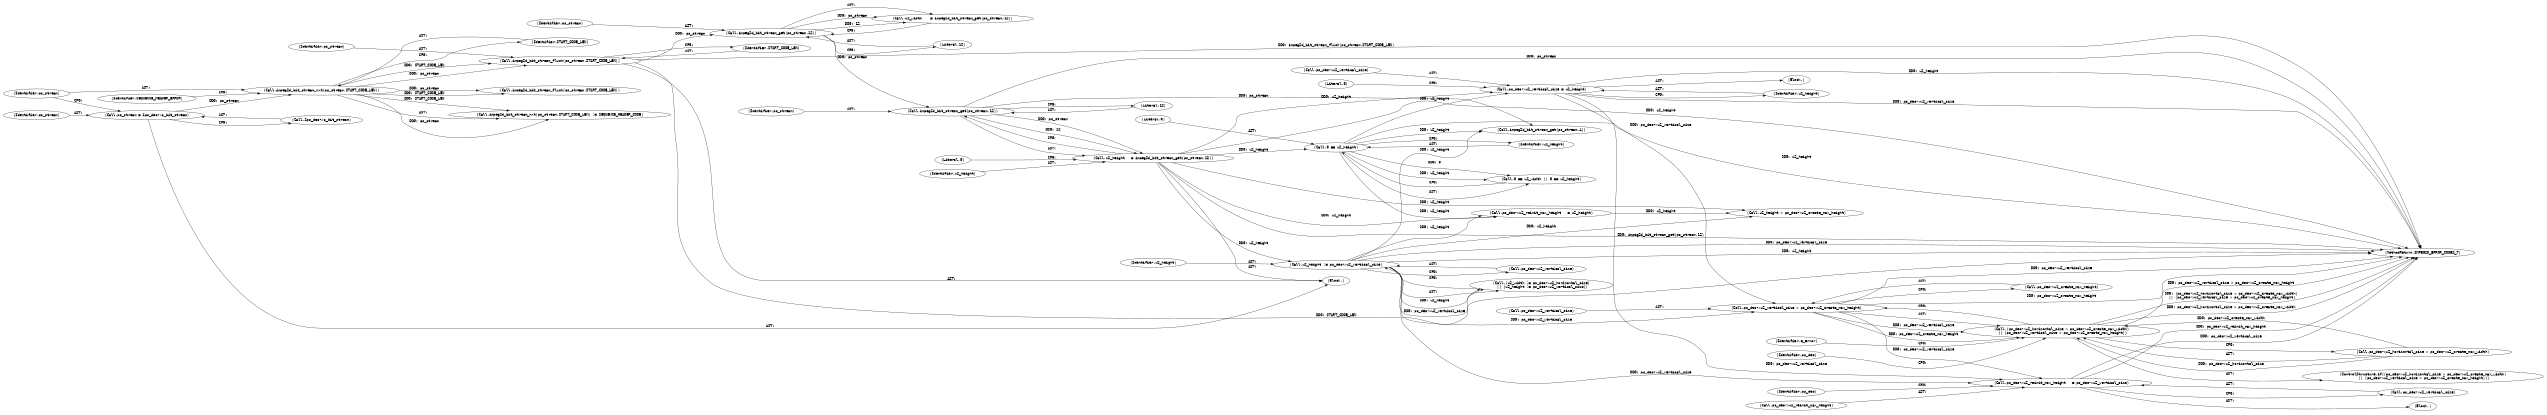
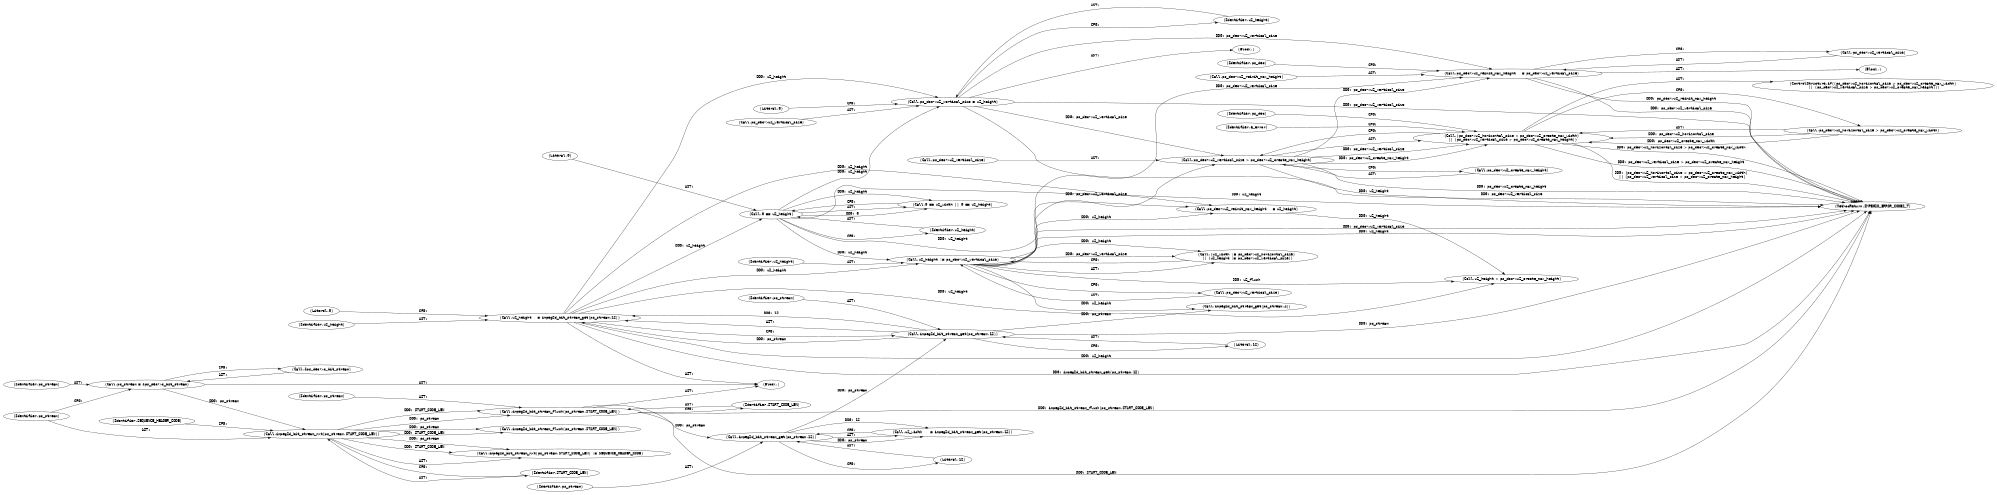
node "(Identifier,SEQUENCE_HEADER_ERROR)": label "(Identifier,SEQUENCE_HEADER_ERROR)" -> "(Identifier,SEQUENCE_HEADER_CODE)"
edge "(Call,0 == u2_height)" -> "(Call,impeg2d_bit_stream_get(ps_stream,4))": now "(Call,0 == u2_height)" -> "(Call,u2_height != ps_dec->u2_vertical_size)"
edge "(Call,u2_height != ps_dec->u2_vertical_size)" -> "(Call,u2_height > ps_dec->u2_create_max_height)": label "DDG: u2_height" -> "DDG: u2_flush"
